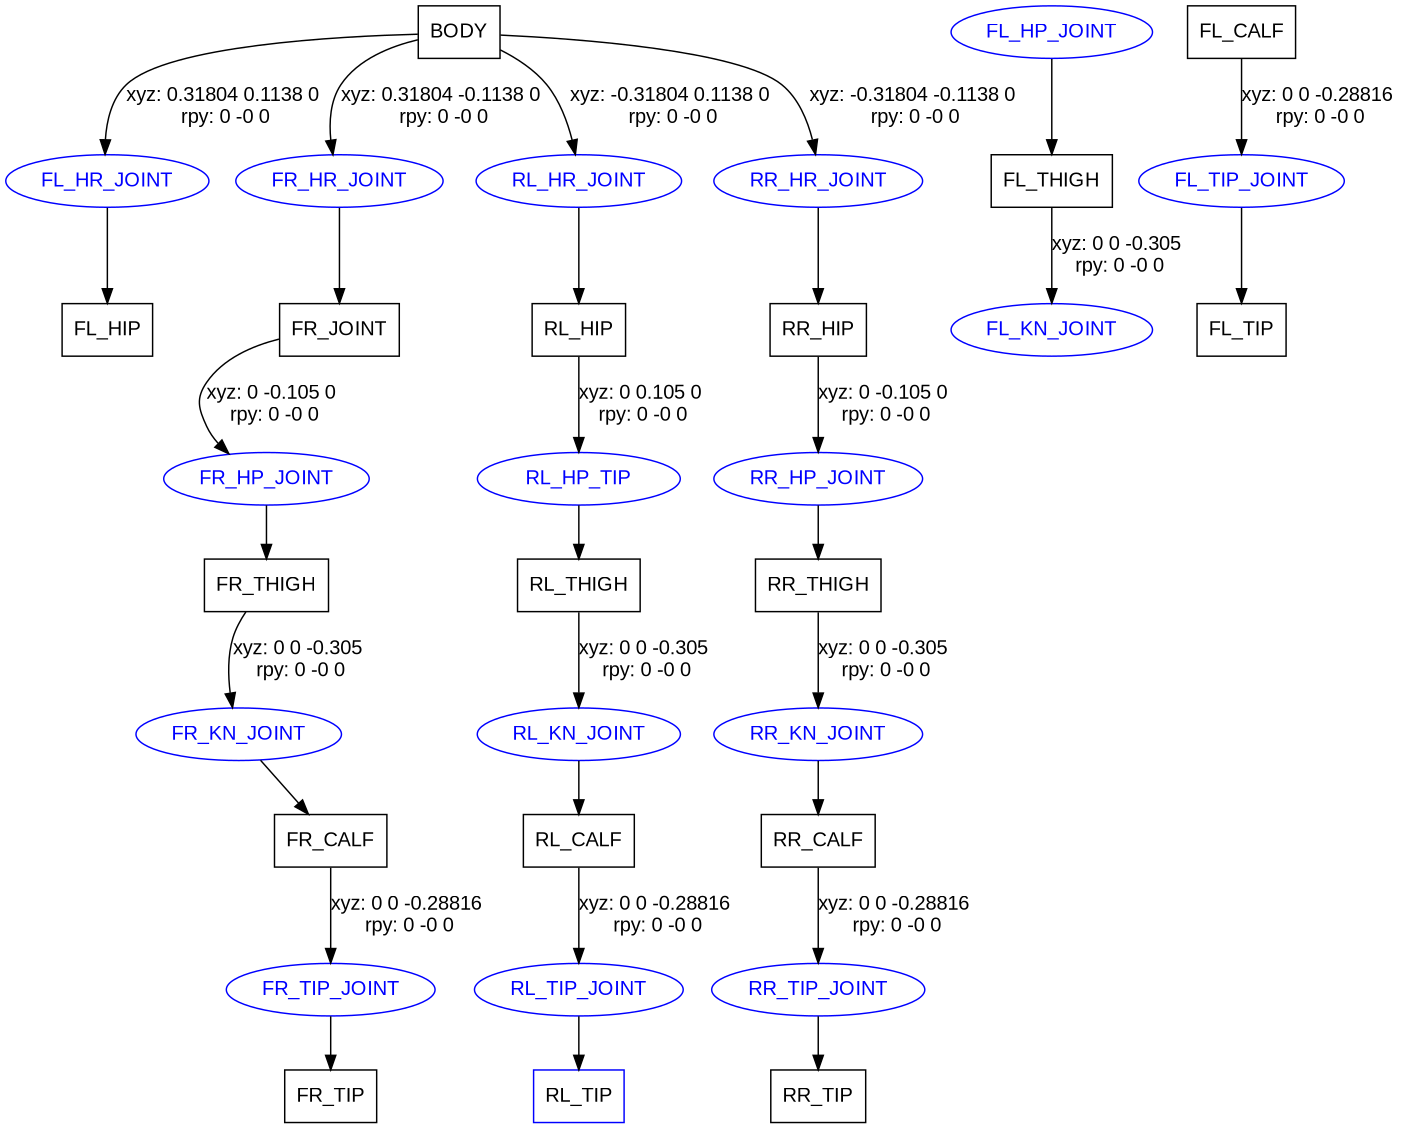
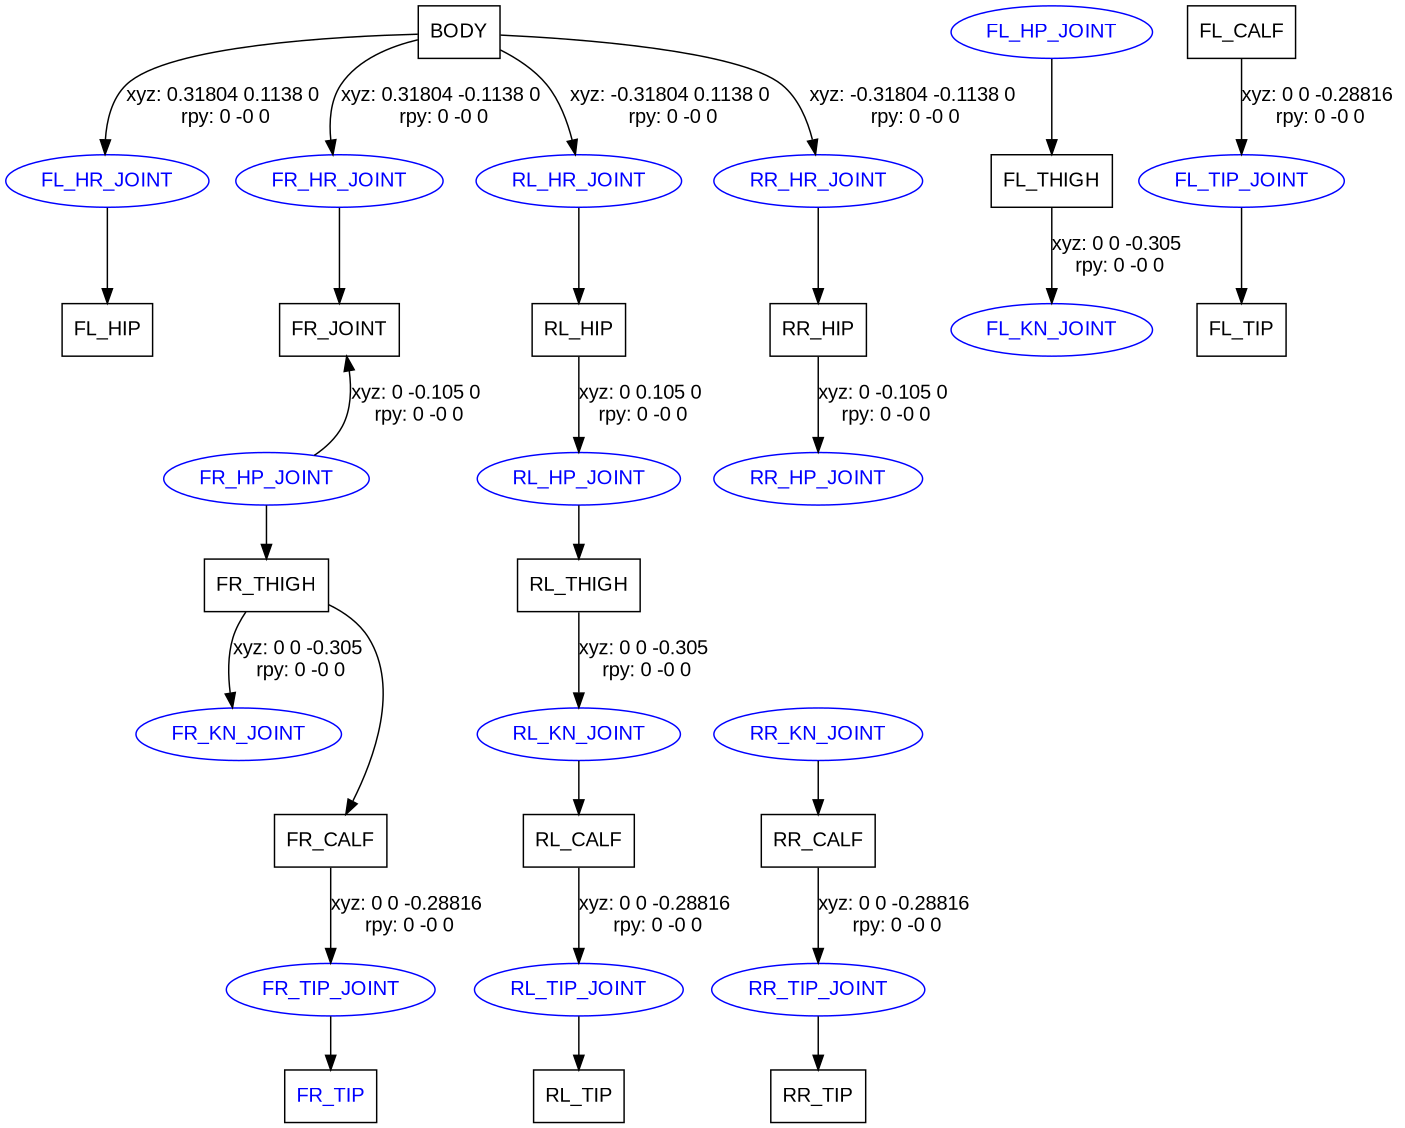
edge "FR_JOINT" -> "FR_HP_JOINT": reversed
node "RL_HP_TIP": label "RL_HP_TIP" -> "RL_HP_JOINT"
node "RR_THIGH": removed
edge "FR_KN_JOINT" -> "FR_CALF": now "FR_THIGH" -> "FR_CALF"
node "FR_TIP": fontcolor black -> blue
node "RL_TIP": color blue -> black
